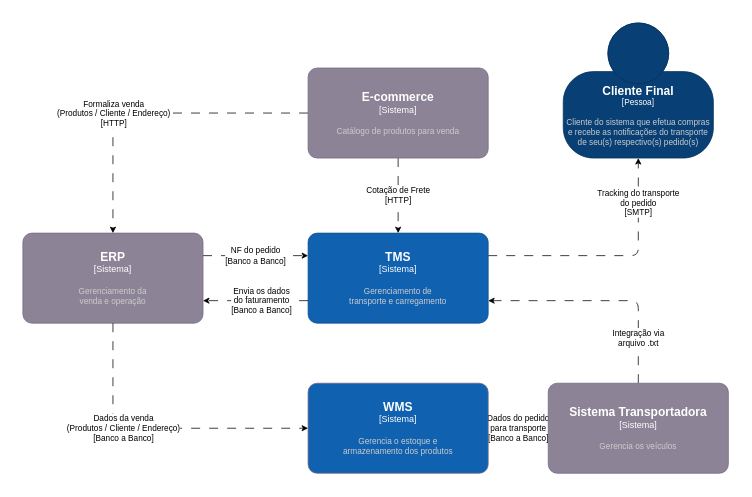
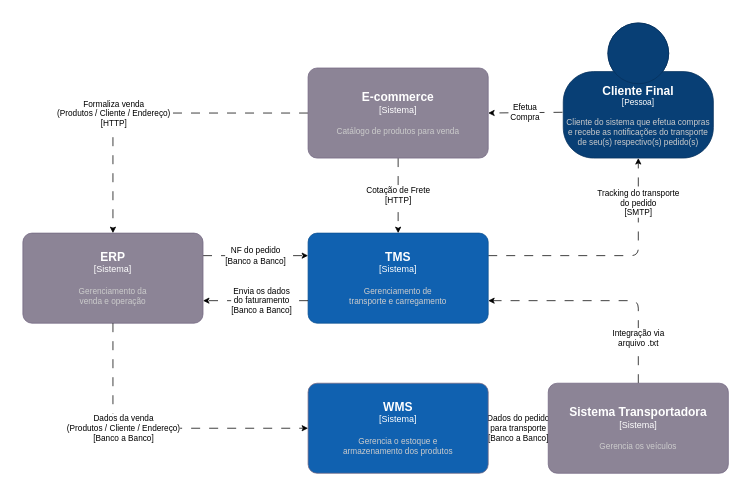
edge "Cliente Final [Pessoa] Cliente do sistema que efetua compras e recebe as notificações do transporte de seu(s) respectivo(s) pedido(s)" -> "E-commerce [Sistema] Catálogo de produtos para venda": added, label "Efetua Compra"
